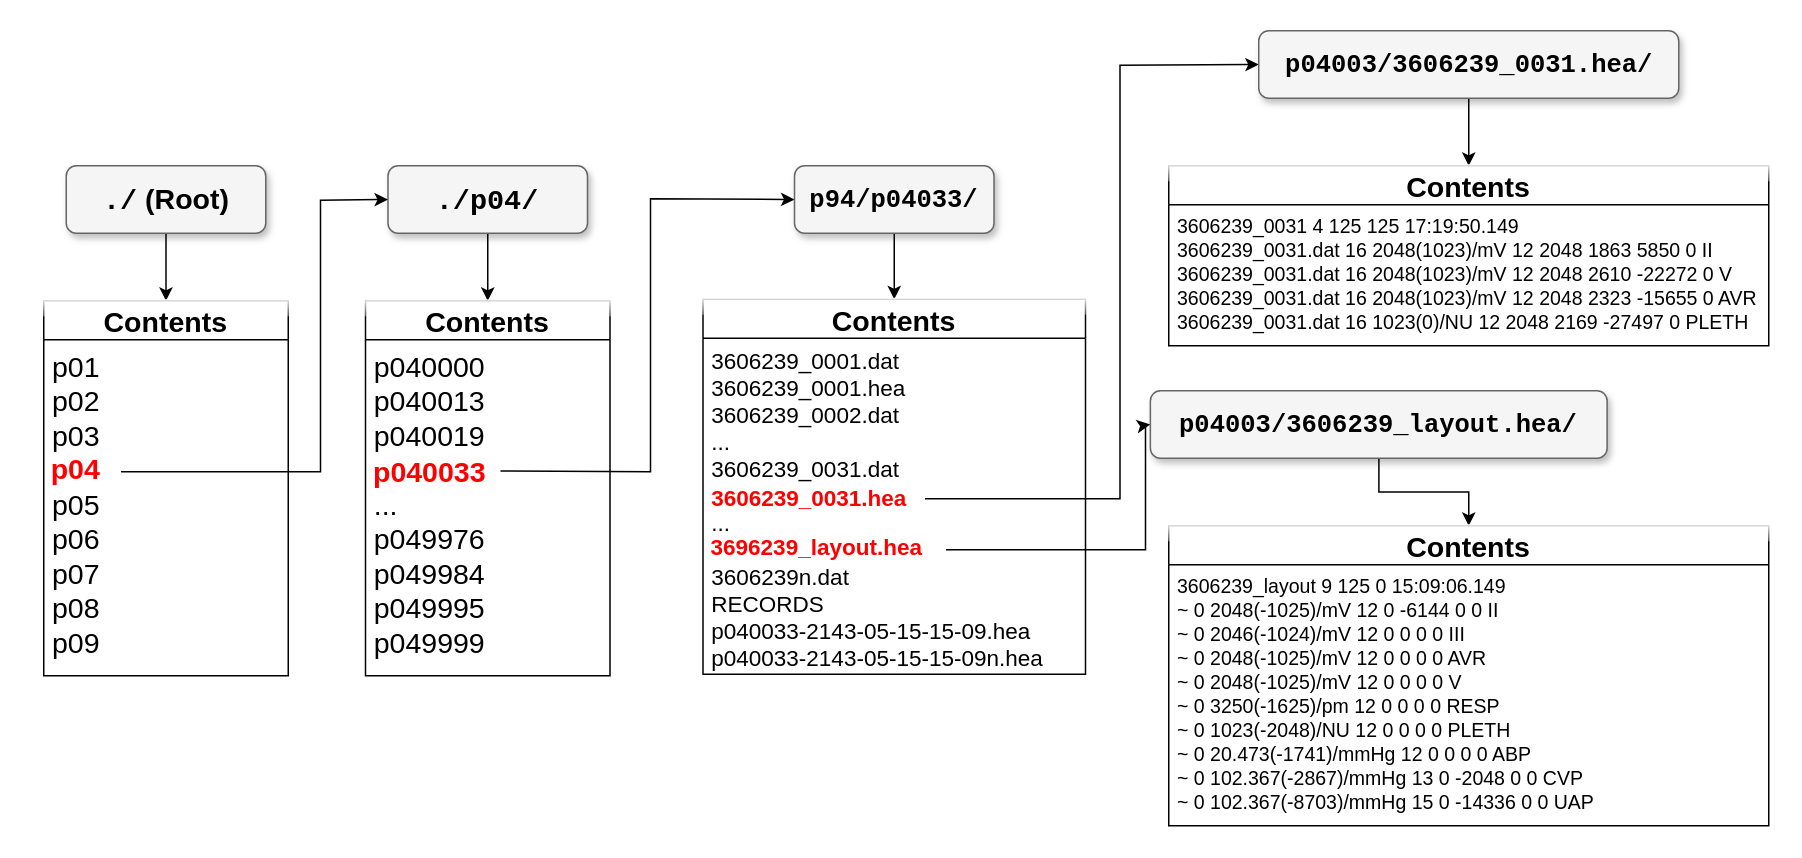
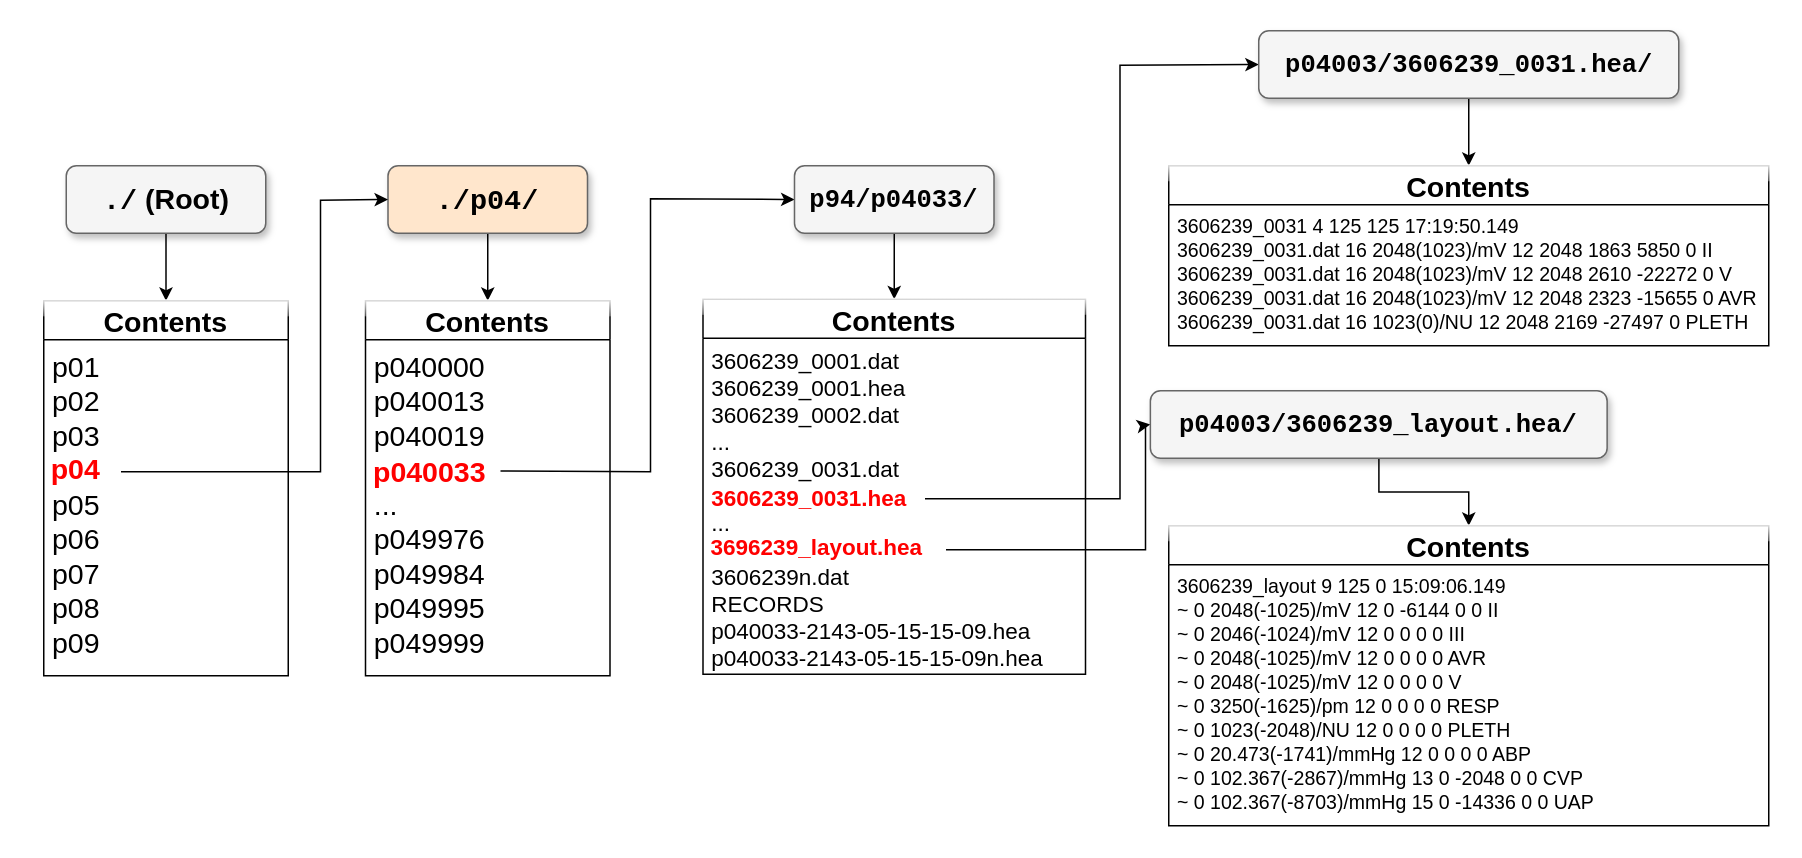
node "./p04/": fillcolor #f5f5f5 -> #ffe6cc
